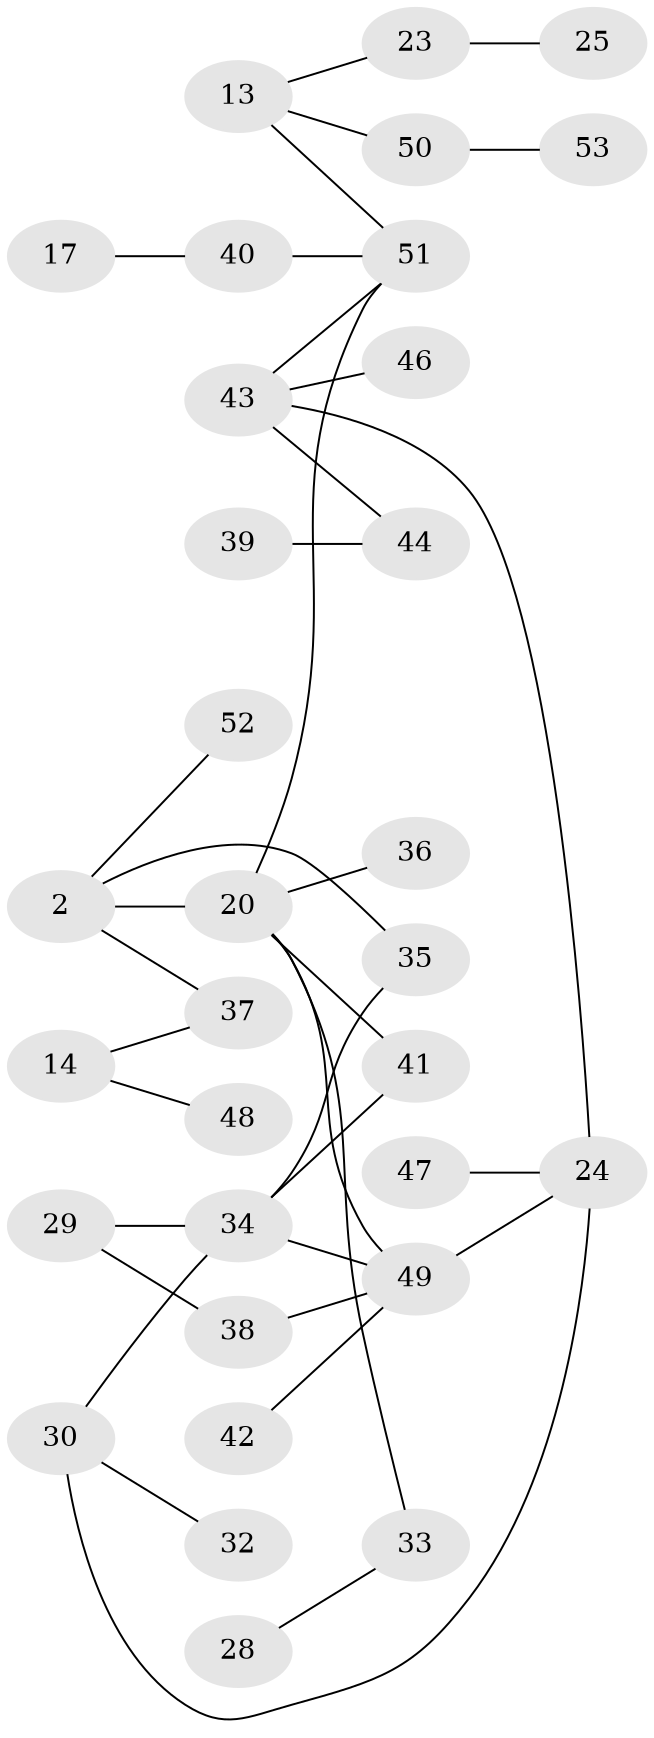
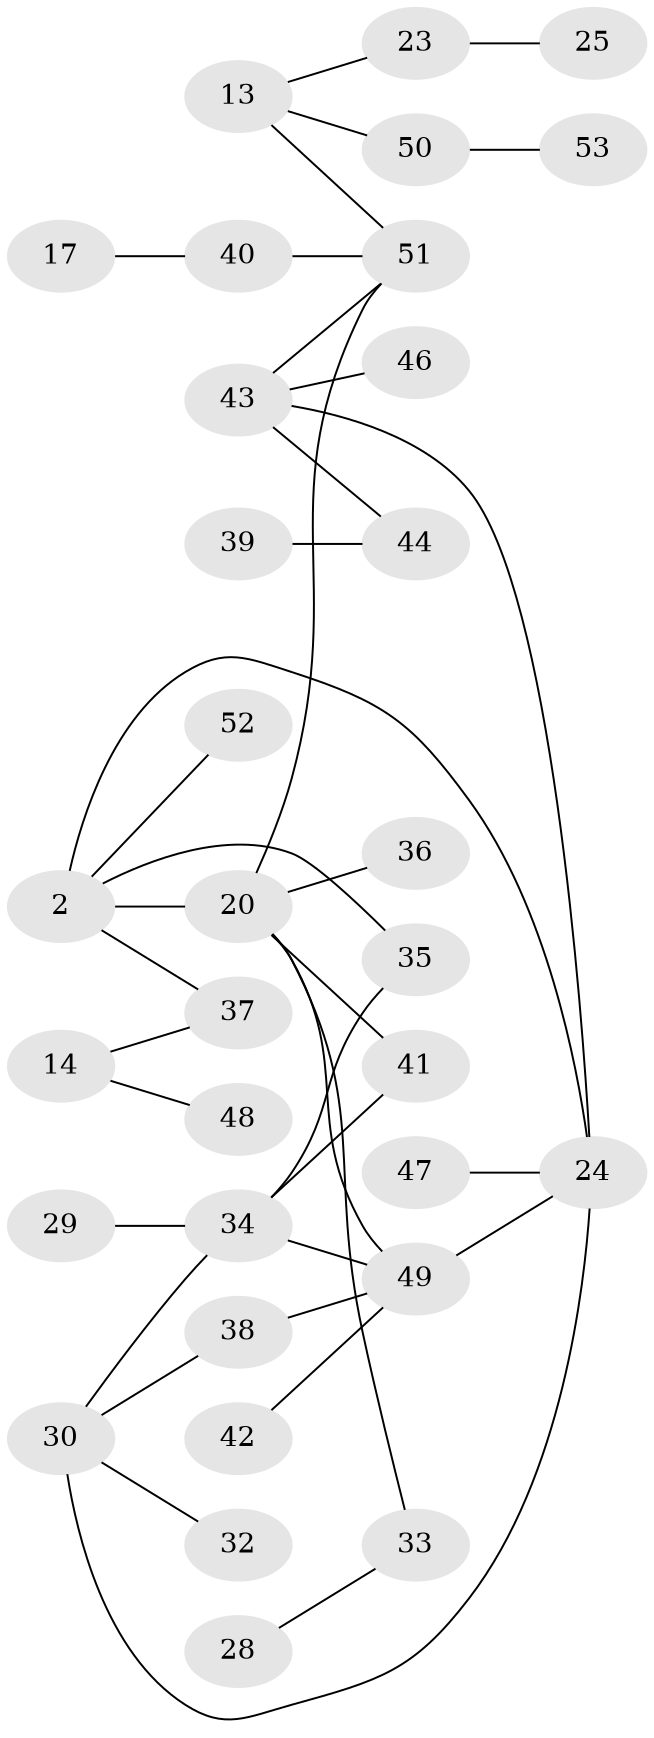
edge "2" -- "24": added
edge "29" -- "38": now "30" -- "38"
